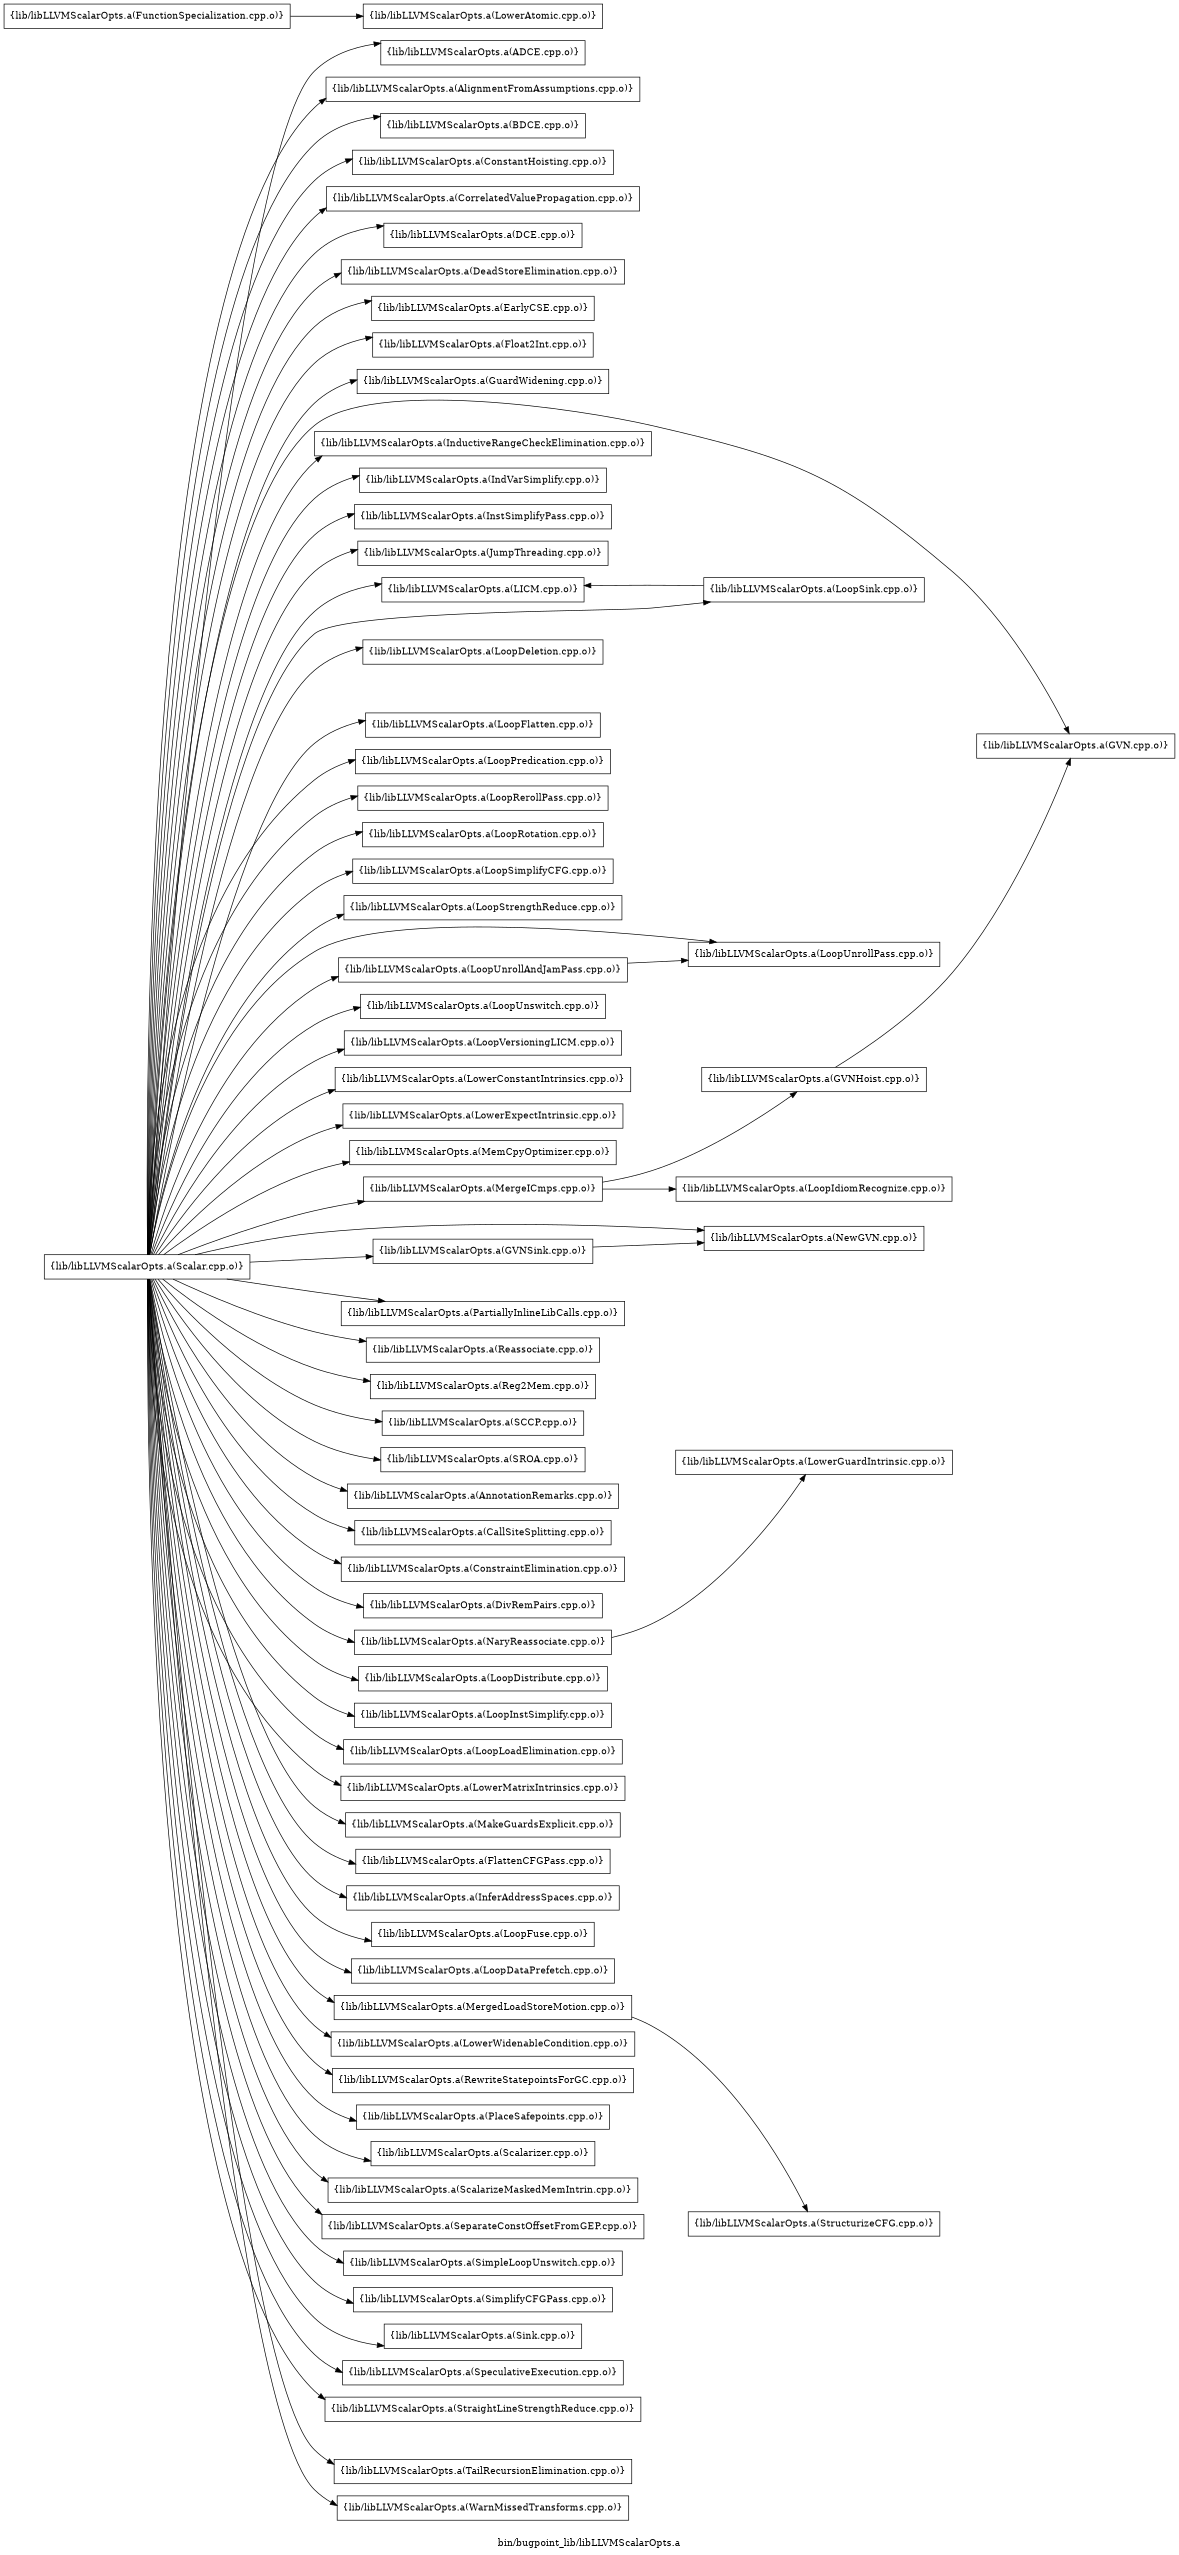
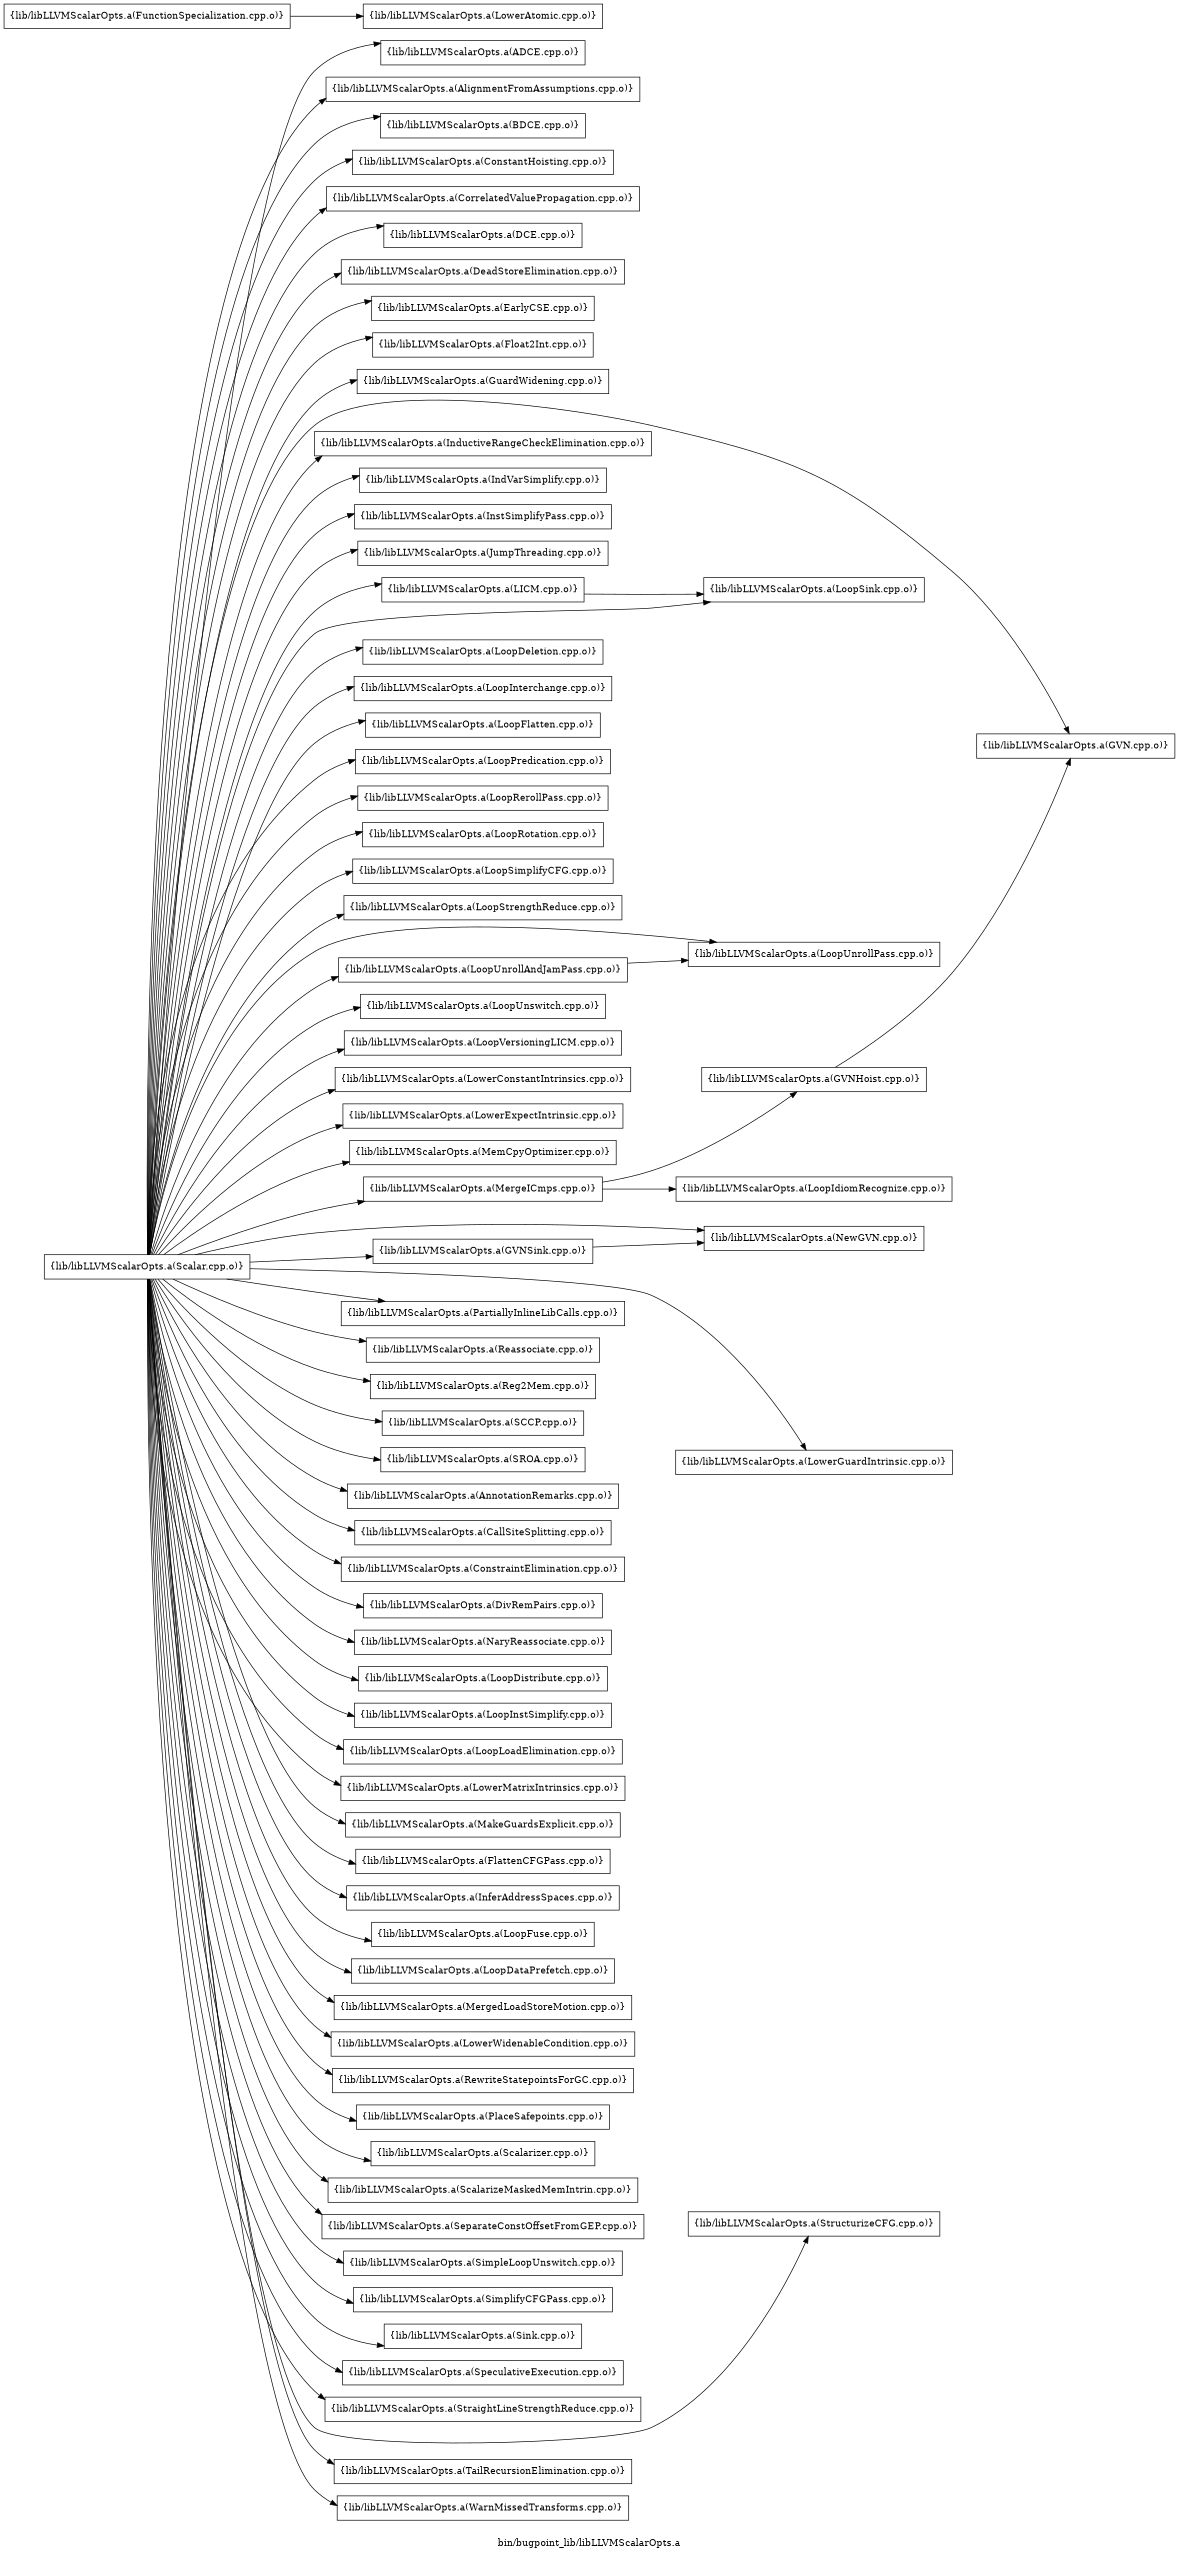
edge "{lib/libLLVMScalarOpts.a(LoopSink.cpp.o)}" -> "{lib/libLLVMScalarOpts.a(LICM.cpp.o)}": reversed
node "{lib/libLLVMScalarOpts.a(LoopInterchange.cpp.o)}": added
edge "{lib/libLLVMScalarOpts.a(NaryReassociate.cpp.o)}" -> "{lib/libLLVMScalarOpts.a(LowerGuardIntrinsic.cpp.o)}": now "{lib/libLLVMScalarOpts.a(Scalar.cpp.o)}" -> "{lib/libLLVMScalarOpts.a(LowerGuardIntrinsic.cpp.o)}"
edge "{lib/libLLVMScalarOpts.a(MergedLoadStoreMotion.cpp.o)}" -> "{lib/libLLVMScalarOpts.a(StructurizeCFG.cpp.o)}": now "{lib/libLLVMScalarOpts.a(Scalar.cpp.o)}" -> "{lib/libLLVMScalarOpts.a(StructurizeCFG.cpp.o)}"
